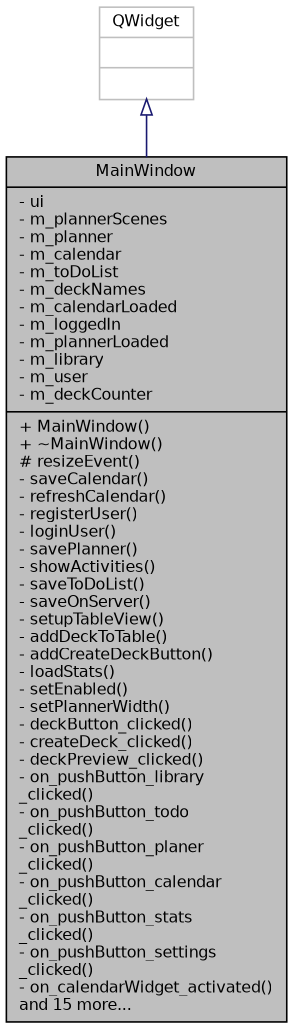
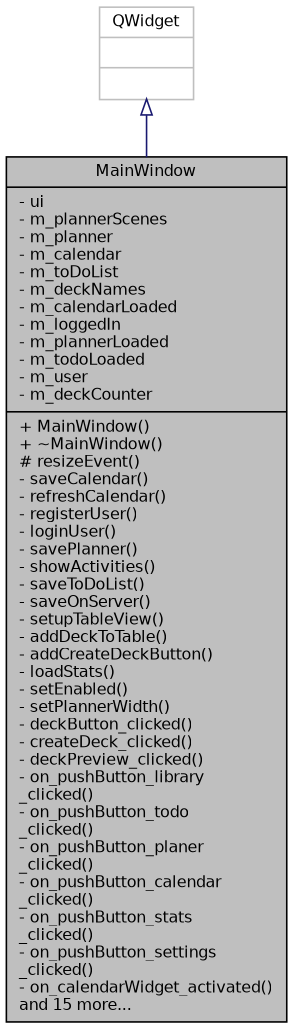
node "MainWindow": text "- m_library" -> "- m_todoLoaded"
